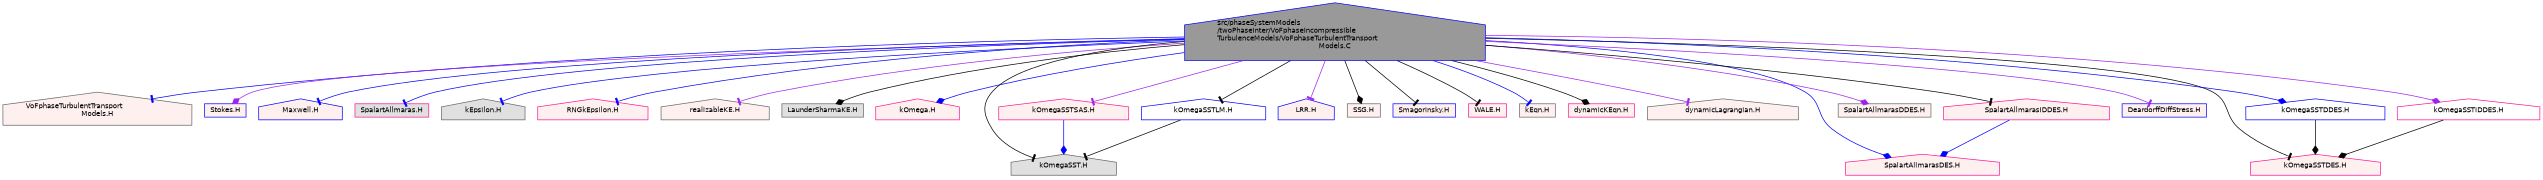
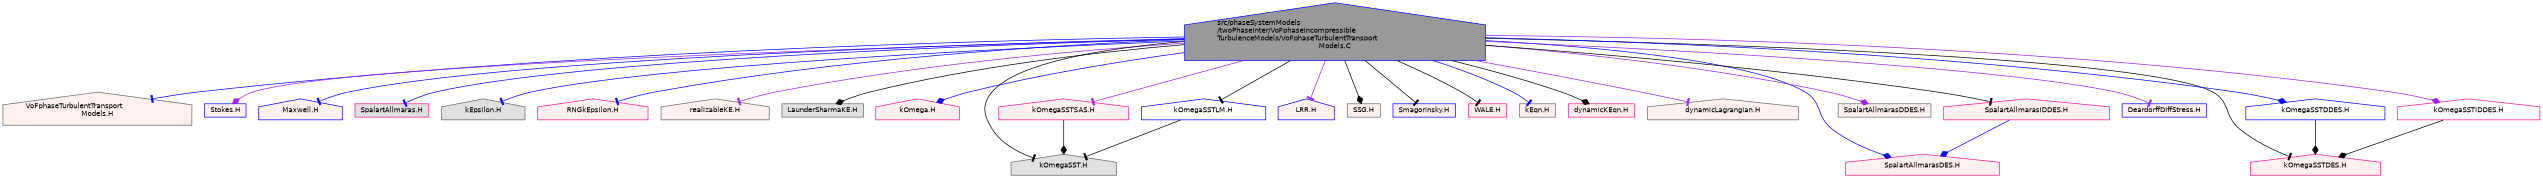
edge "kOmegaSSTSAS.H" -> "kOmegaSST.H": color blue -> black
